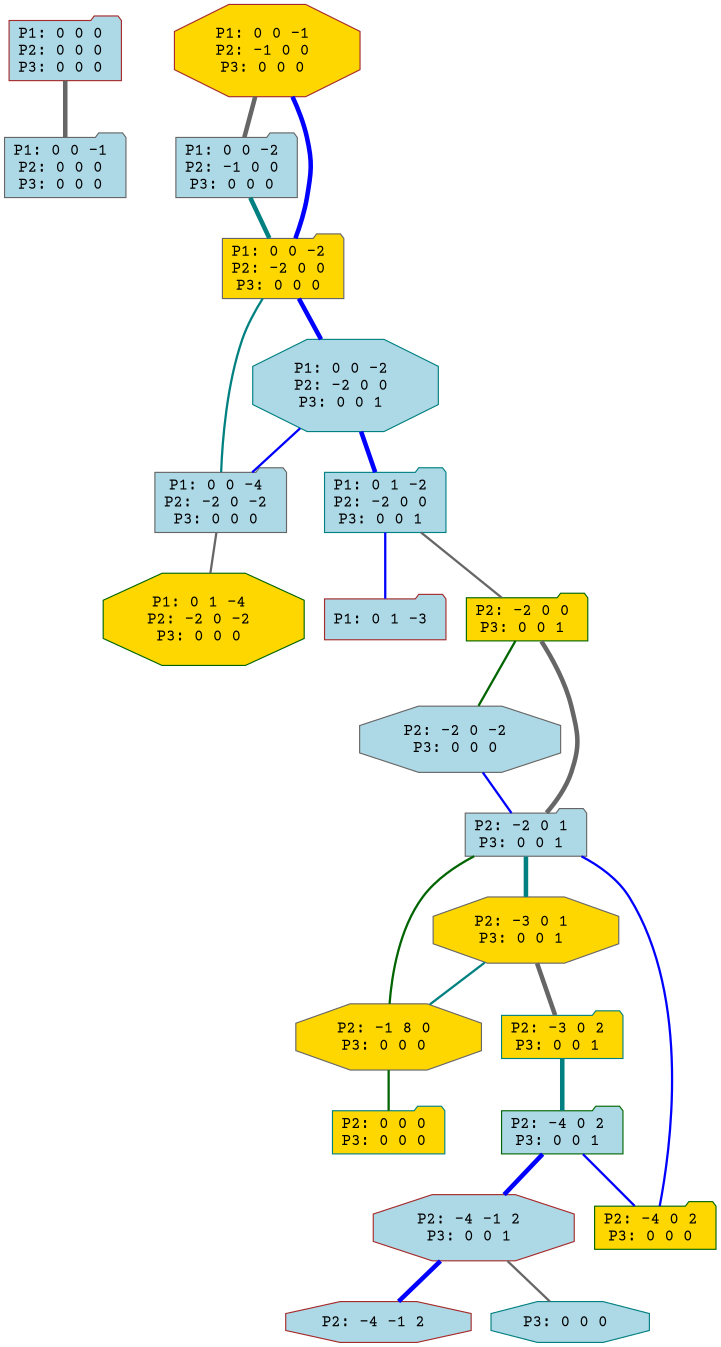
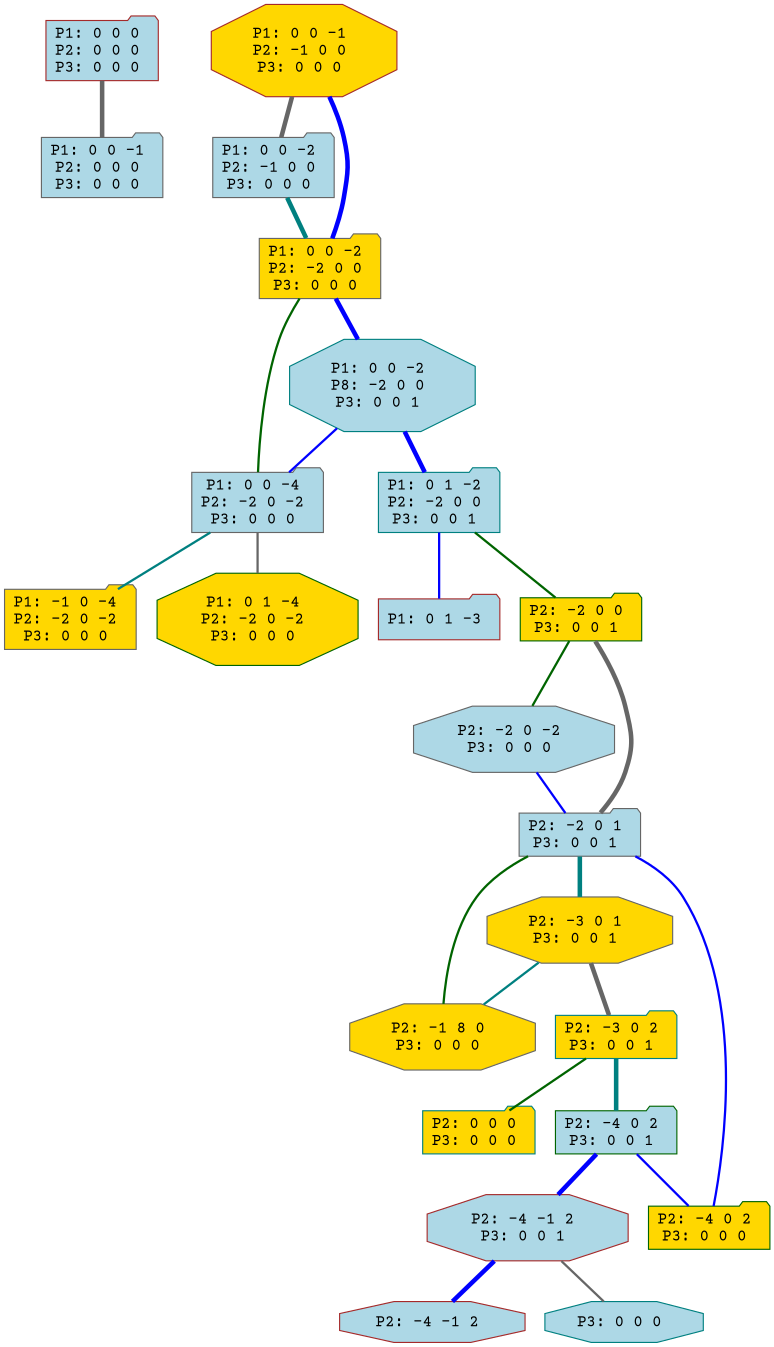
edge "P1: 0 0 -2 P2: -2 0 0 P3: 0 0 0" -- "P1: 0 0 -4 P2: -2 0 -2 P3: 0 0 0": color teal -> darkgreen
node "P1: 0 0 -2 P2: -2 0 0 P3: 0 0 1": label "P1: 0 0 -2 P2: -2 0 0 P3: 0 0 1" -> "P1: 0 0 -2 P8: -2 0 0 P3: 0 0 1"
edge "P1: 0 1 -2 P2: -2 0 0 P3: 0 0 1" -- "P2: -2 0 0 P3: 0 0 1": color gray40 -> darkgreen
node "P1: -1 0 -4 P2: -2 0 -2 P3: 0 0 0": added
edge "P2: -1 8 0 P3: 0 0 0" -- "P2: 0 0 0 P3: 0 0 0": now "P2: -3 0 2 P3: 0 0 1" -- "P2: 0 0 0 P3: 0 0 0"
